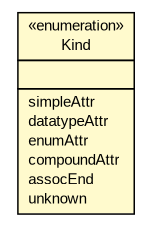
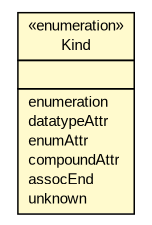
node "Kind": text "simpleAttr" -> "enumeration"
